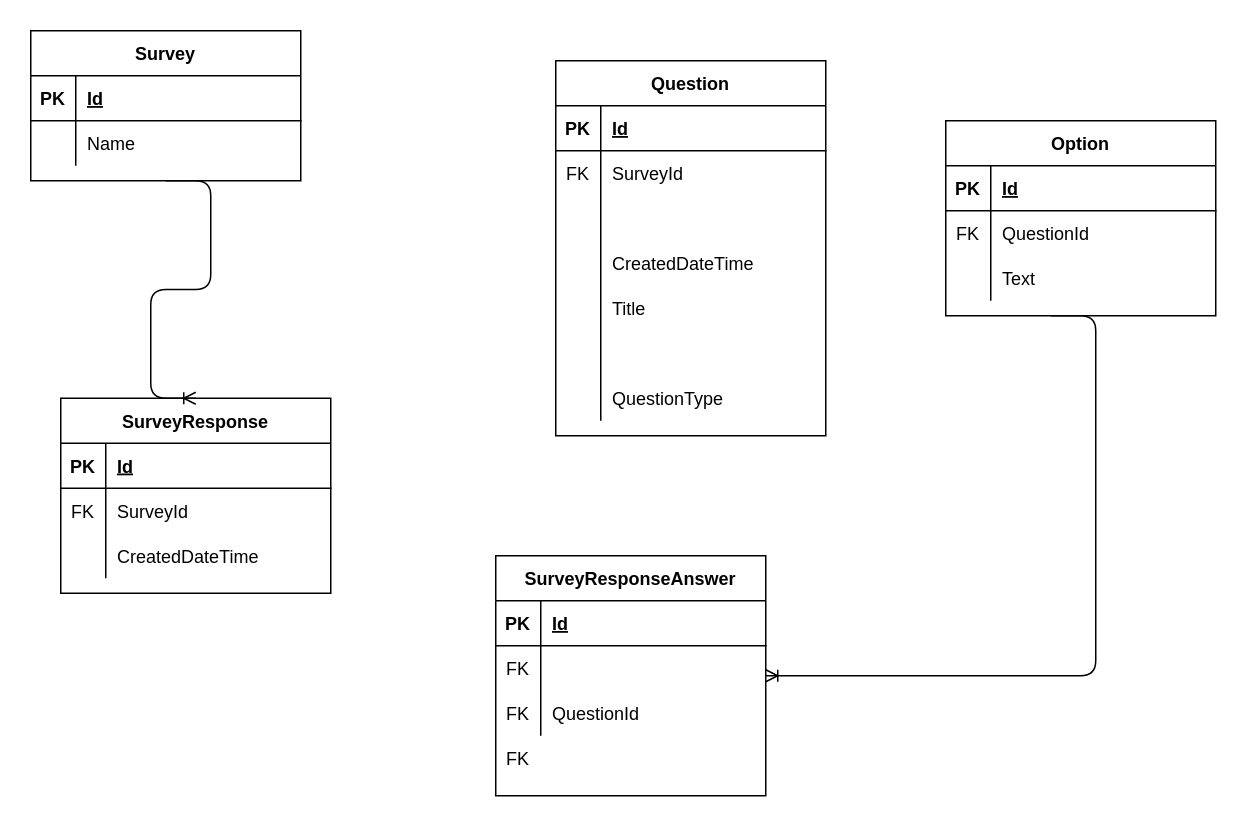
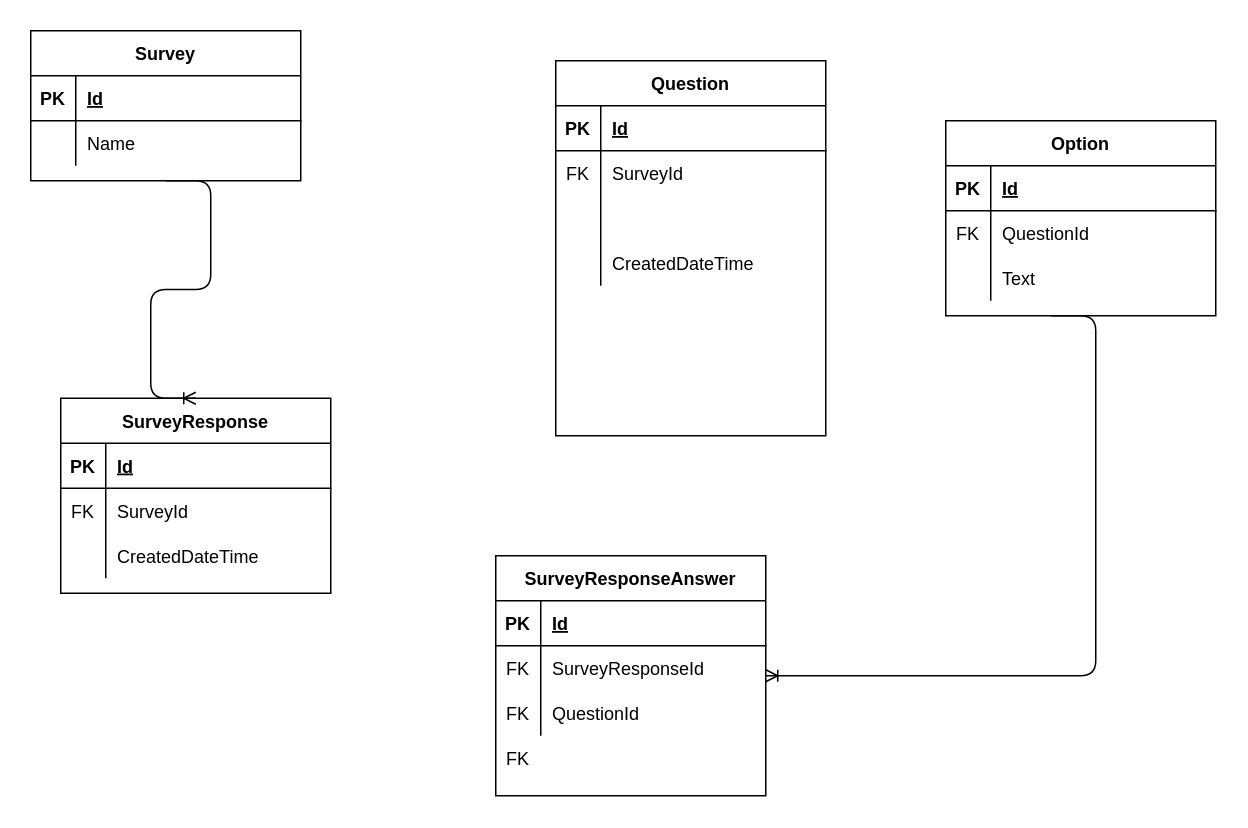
node "Title": removed
node "QuestionType": removed
node "SurveyResponseId": added
